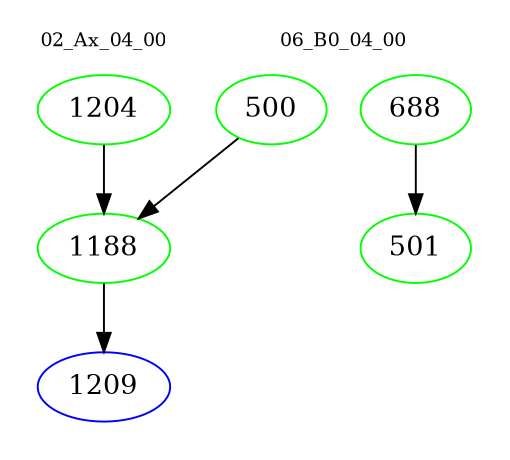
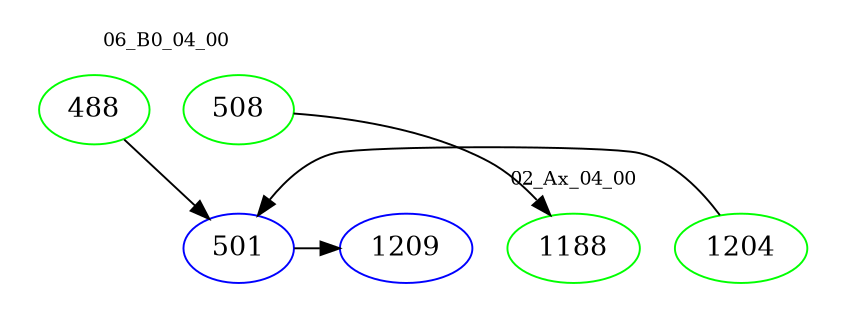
node "500": label "500" -> "508"
node "688": label "688" -> "488"
edge "1204" -> "1188": now "1204" -> "501"
node "501": color green -> blue
edge "1188" -> "1209": now "501" -> "1209"
